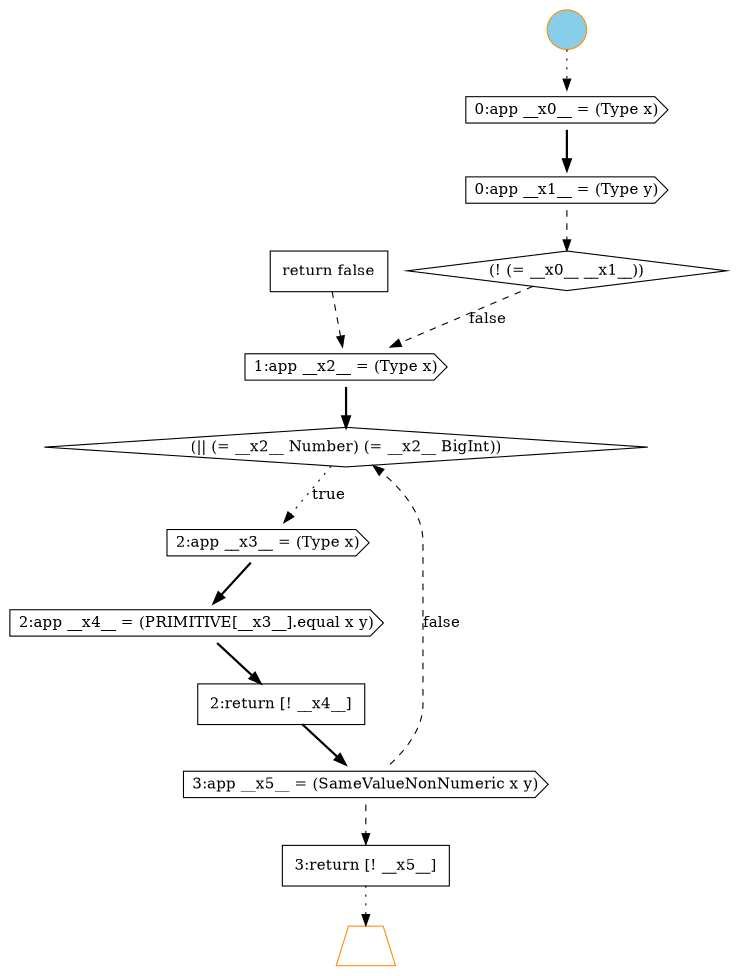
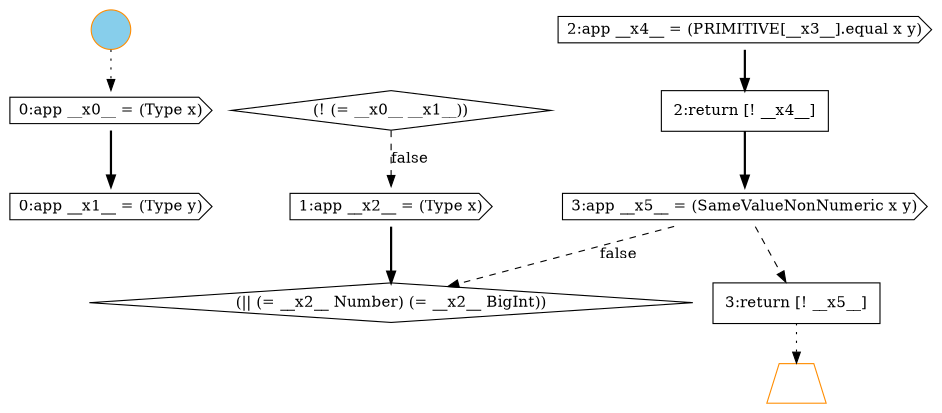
edge "0:app __x1__ = (Type y)" -> "(! (= __x0__ __x1__))": removed
node "return false": removed
node "2:app __x3__ = (Type x)": removed
